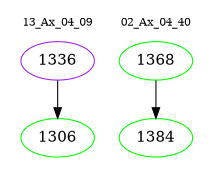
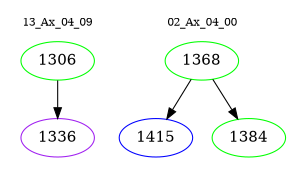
cluster "02_Ax_04_40": label "02_Ax_04_40" -> "02_Ax_04_00"
edge "1336" -> "1306": reversed
node "1415": added
